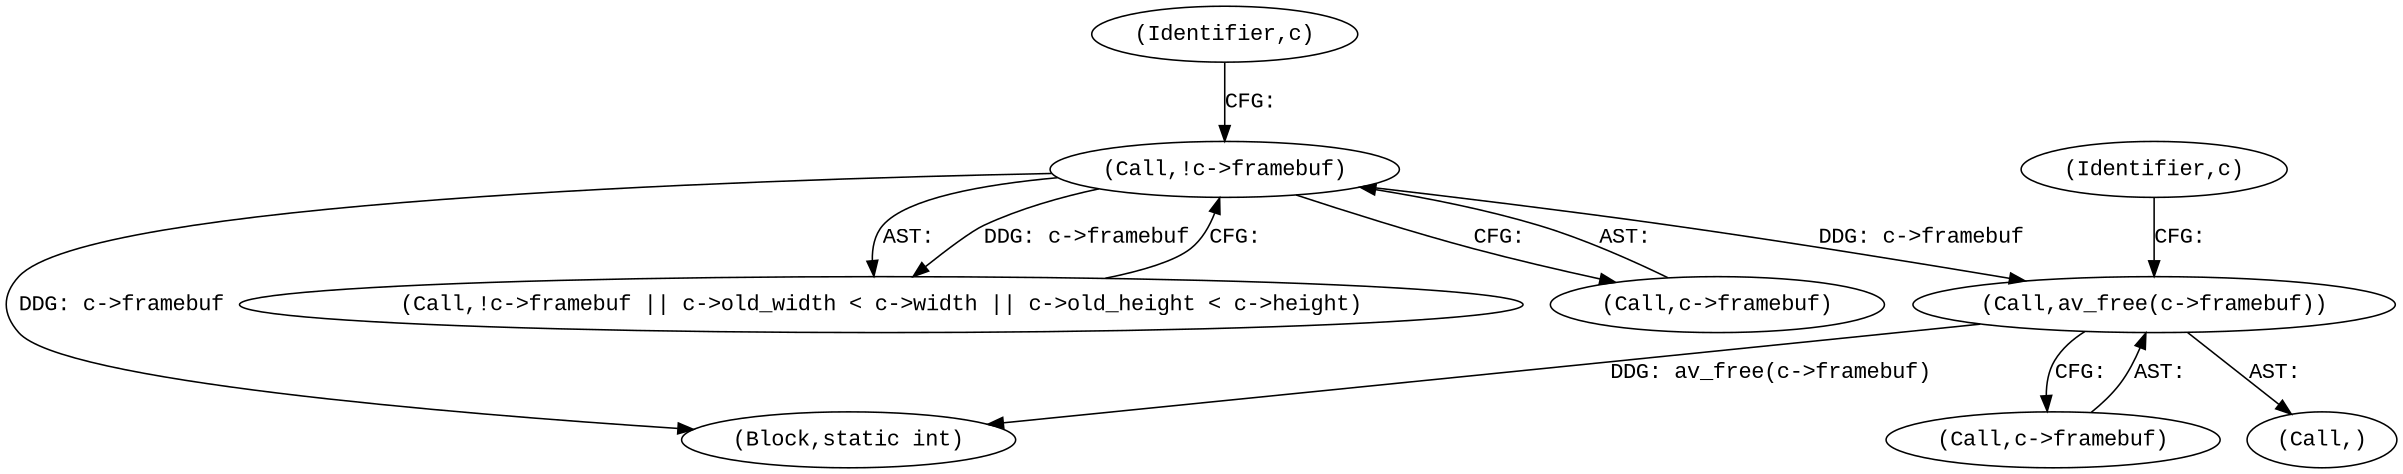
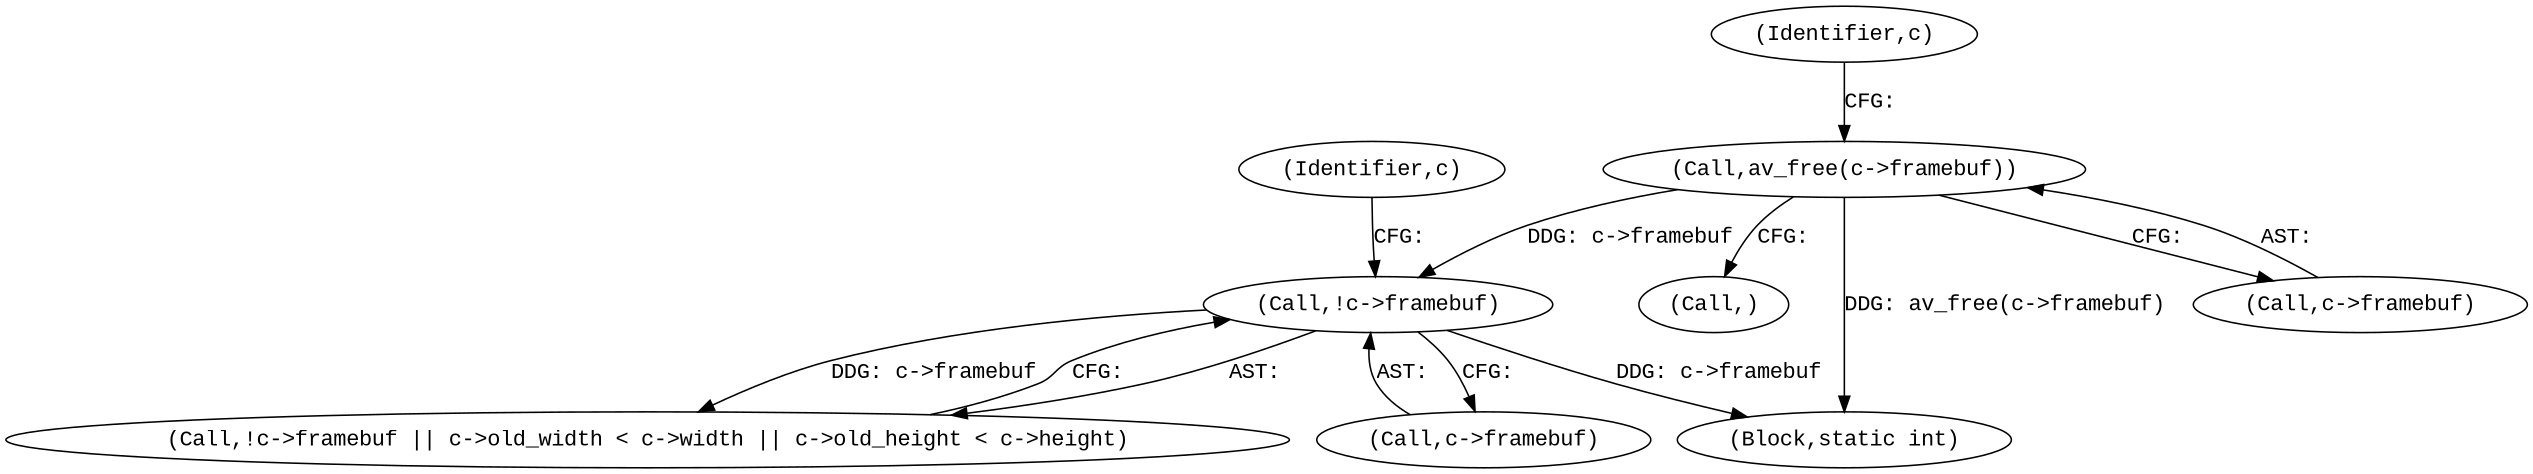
edge "(Call,!c->framebuf)" -> "(Call,av_free(c->framebuf))": reversed
edge "(Call,av_free(c->framebuf))" -> "(Call,)": label "AST: " -> "CFG: "
